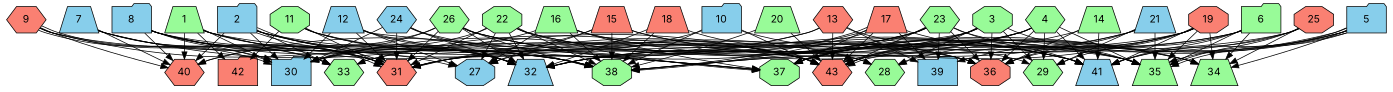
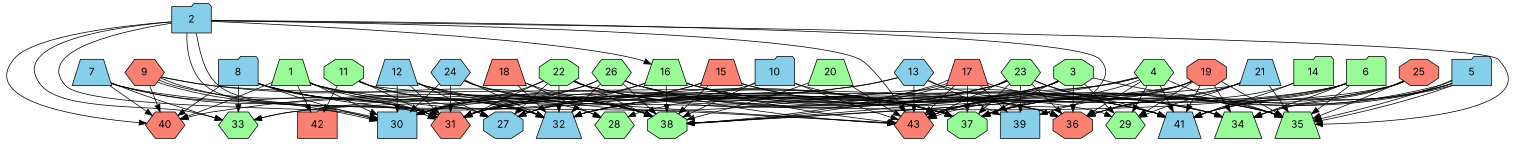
node "13": fillcolor salmon -> skyblue
node "14": shape trapezium -> folder
edge "26" -> "40": removed
edge "5" -> "28": removed
edge "2" -> "32": now "2" -> "16"
edge "14" -> "32": removed
